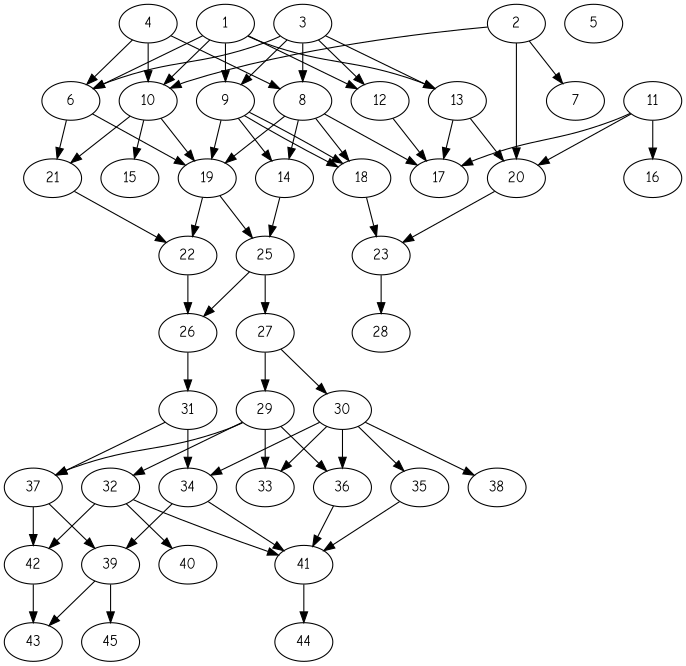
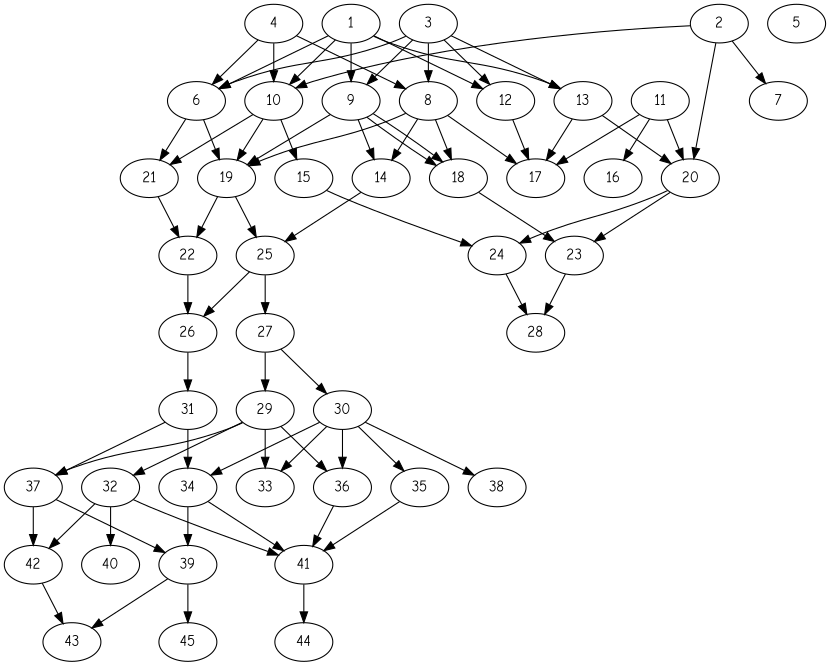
node "24": added
